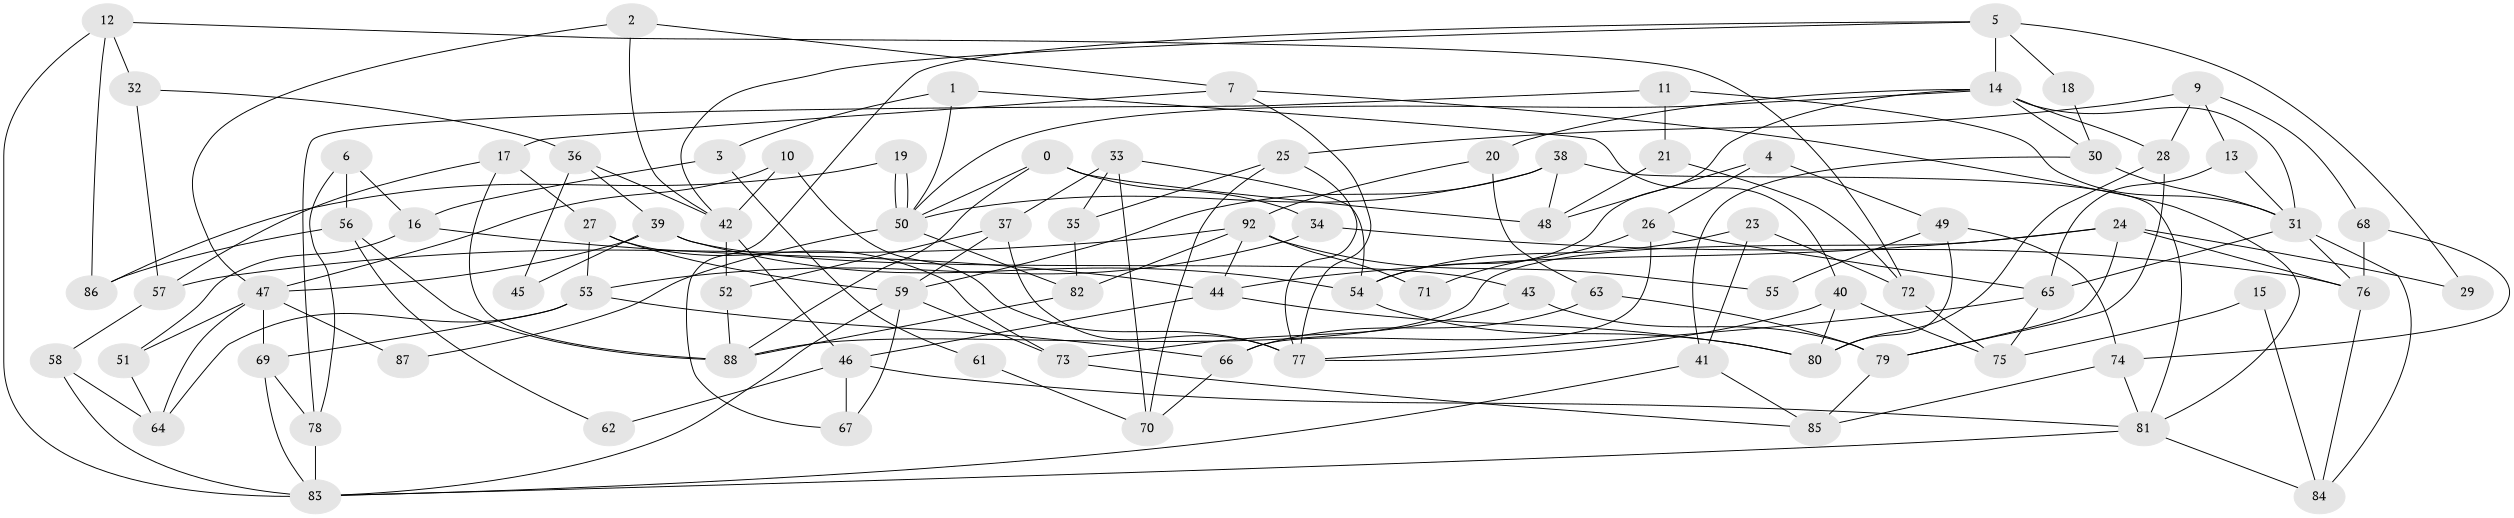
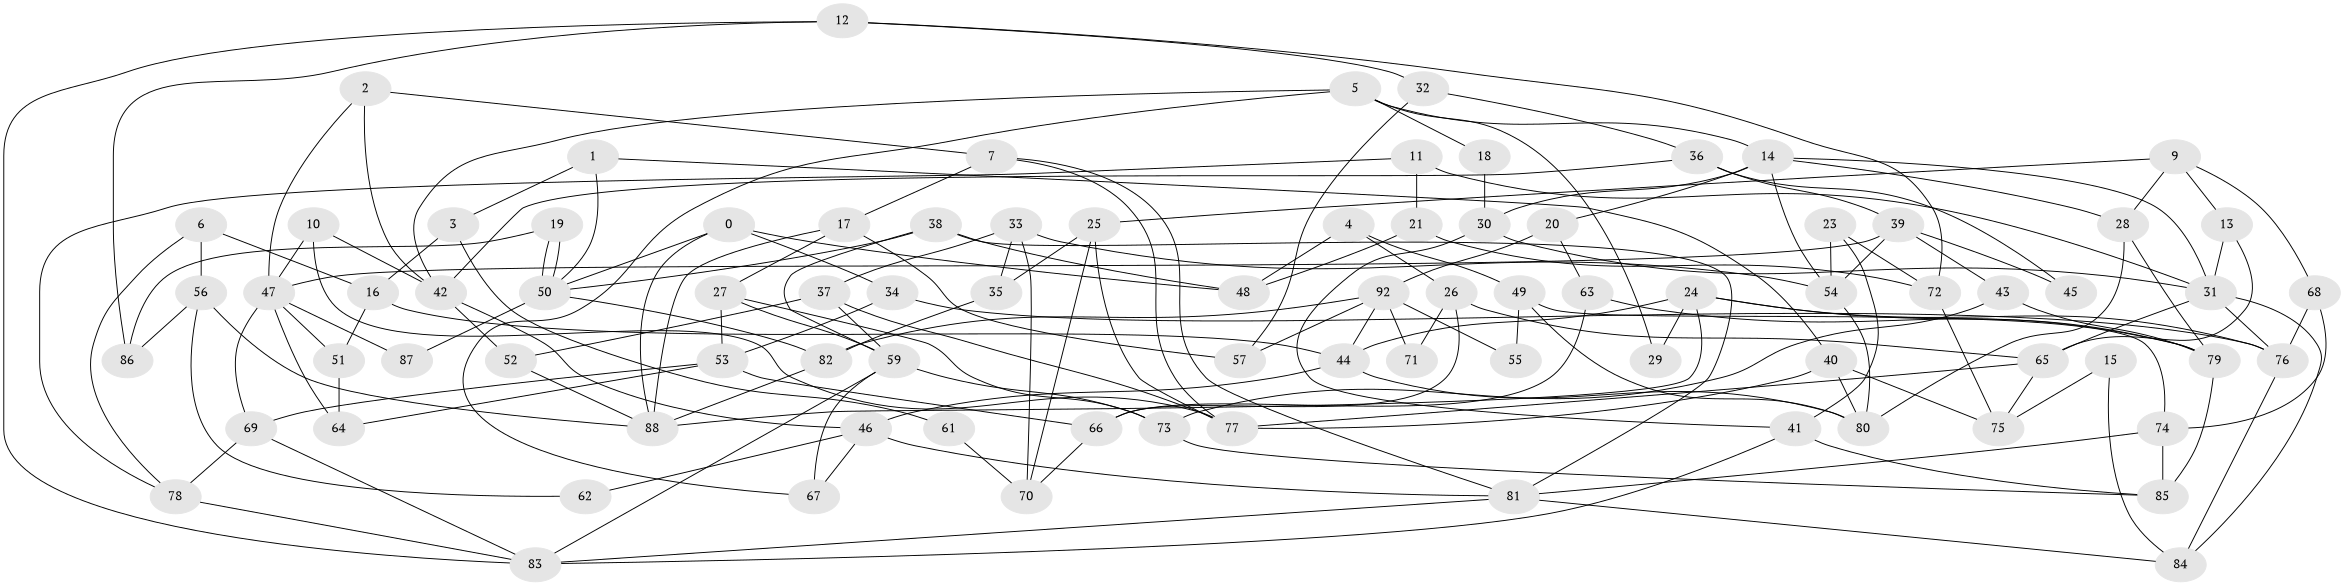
edge "14" -- "50": removed
node "58": removed
